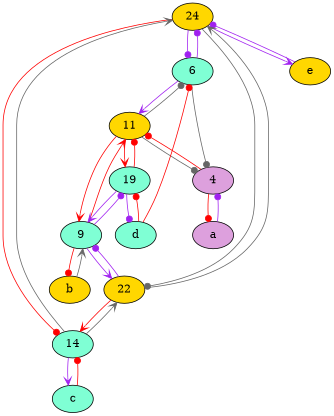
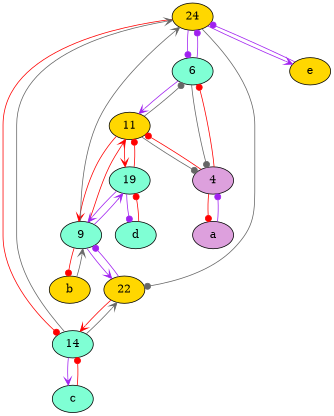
edge "d" -> "6": now "4" -> "6"
edge "22" -> "24": now "9" -> "24"
edge "9" -> "19": arrowhead dot -> vee
